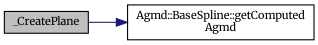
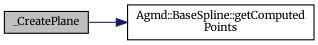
node "Agmd::BaseSpline::getComputed Agmd": label "Agmd::BaseSpline::getComputed Agmd" -> "Agmd::BaseSpline::getComputed Points"
